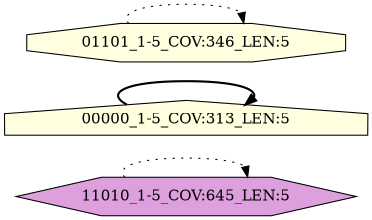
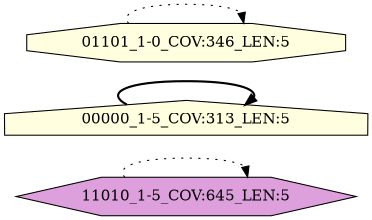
node "01101_1-5_COV:346_LEN:5": label "01101_1-5_COV:346_LEN:5" -> "01101_1-0_COV:346_LEN:5"
